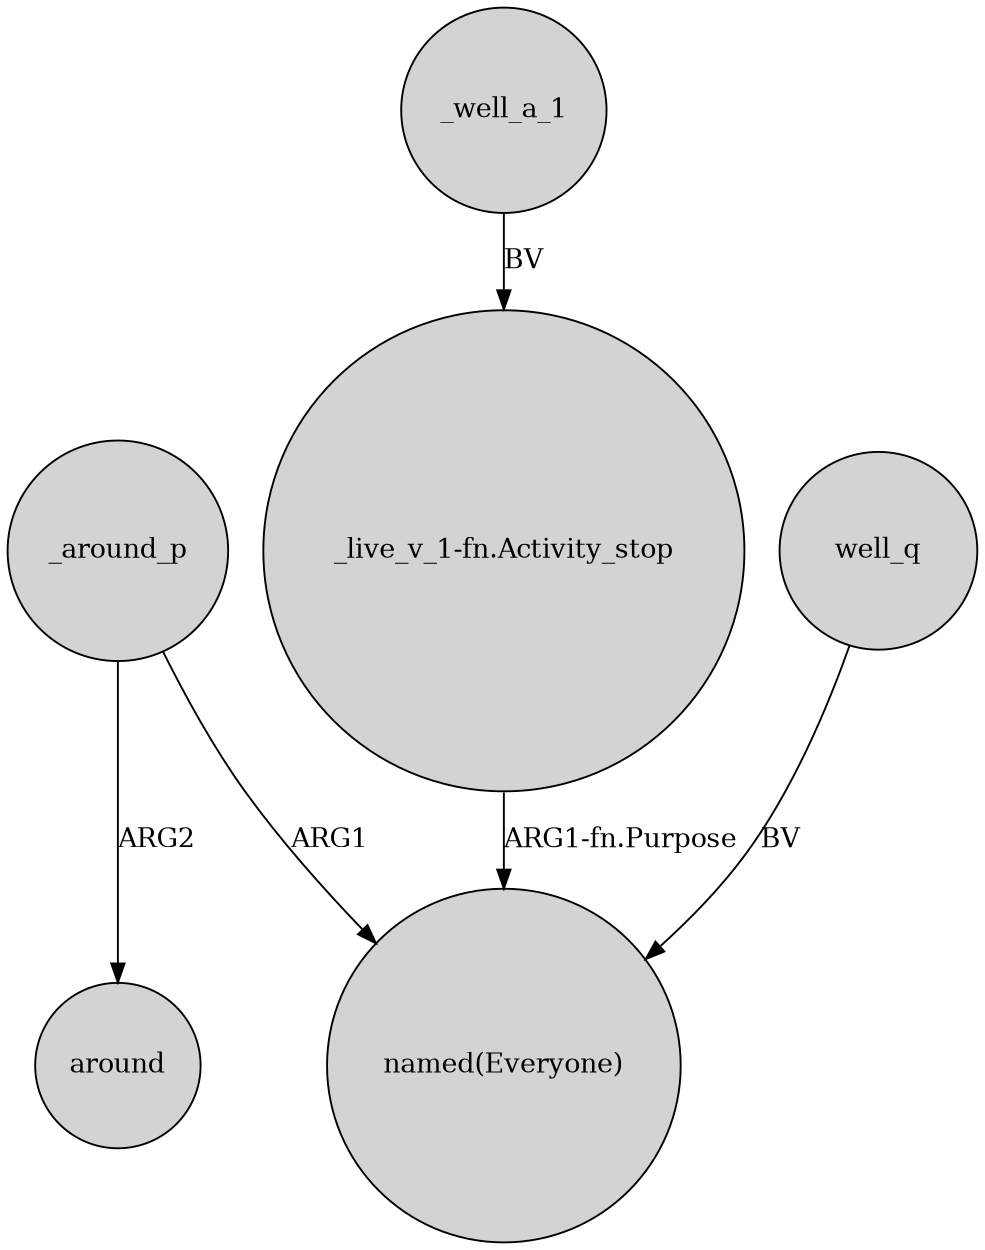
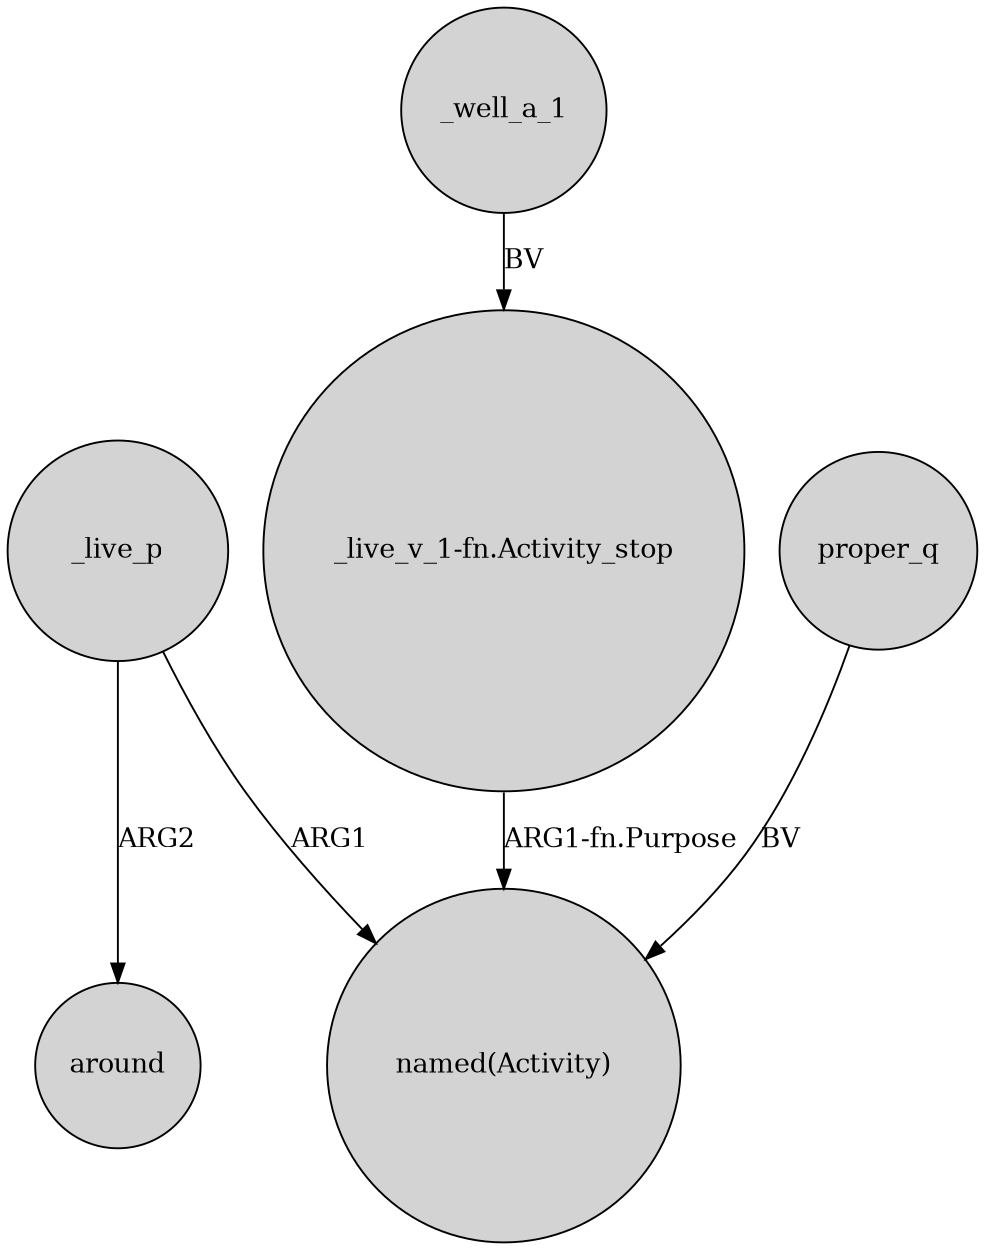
node "_around_p": label "_around_p" -> "_live_p"
node "well_q": label "well_q" -> "proper_q"
node "named(Everyone)": label "named(Everyone)" -> "named(Activity)"
